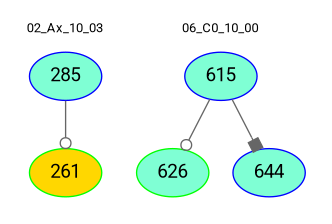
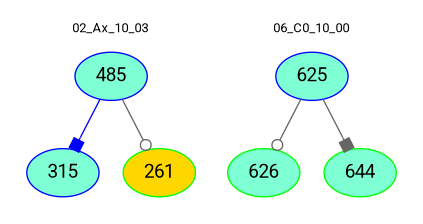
node "285": label "285" -> "485"
node "615": label "615" -> "625"
node "315": added
node "644": color blue -> green
